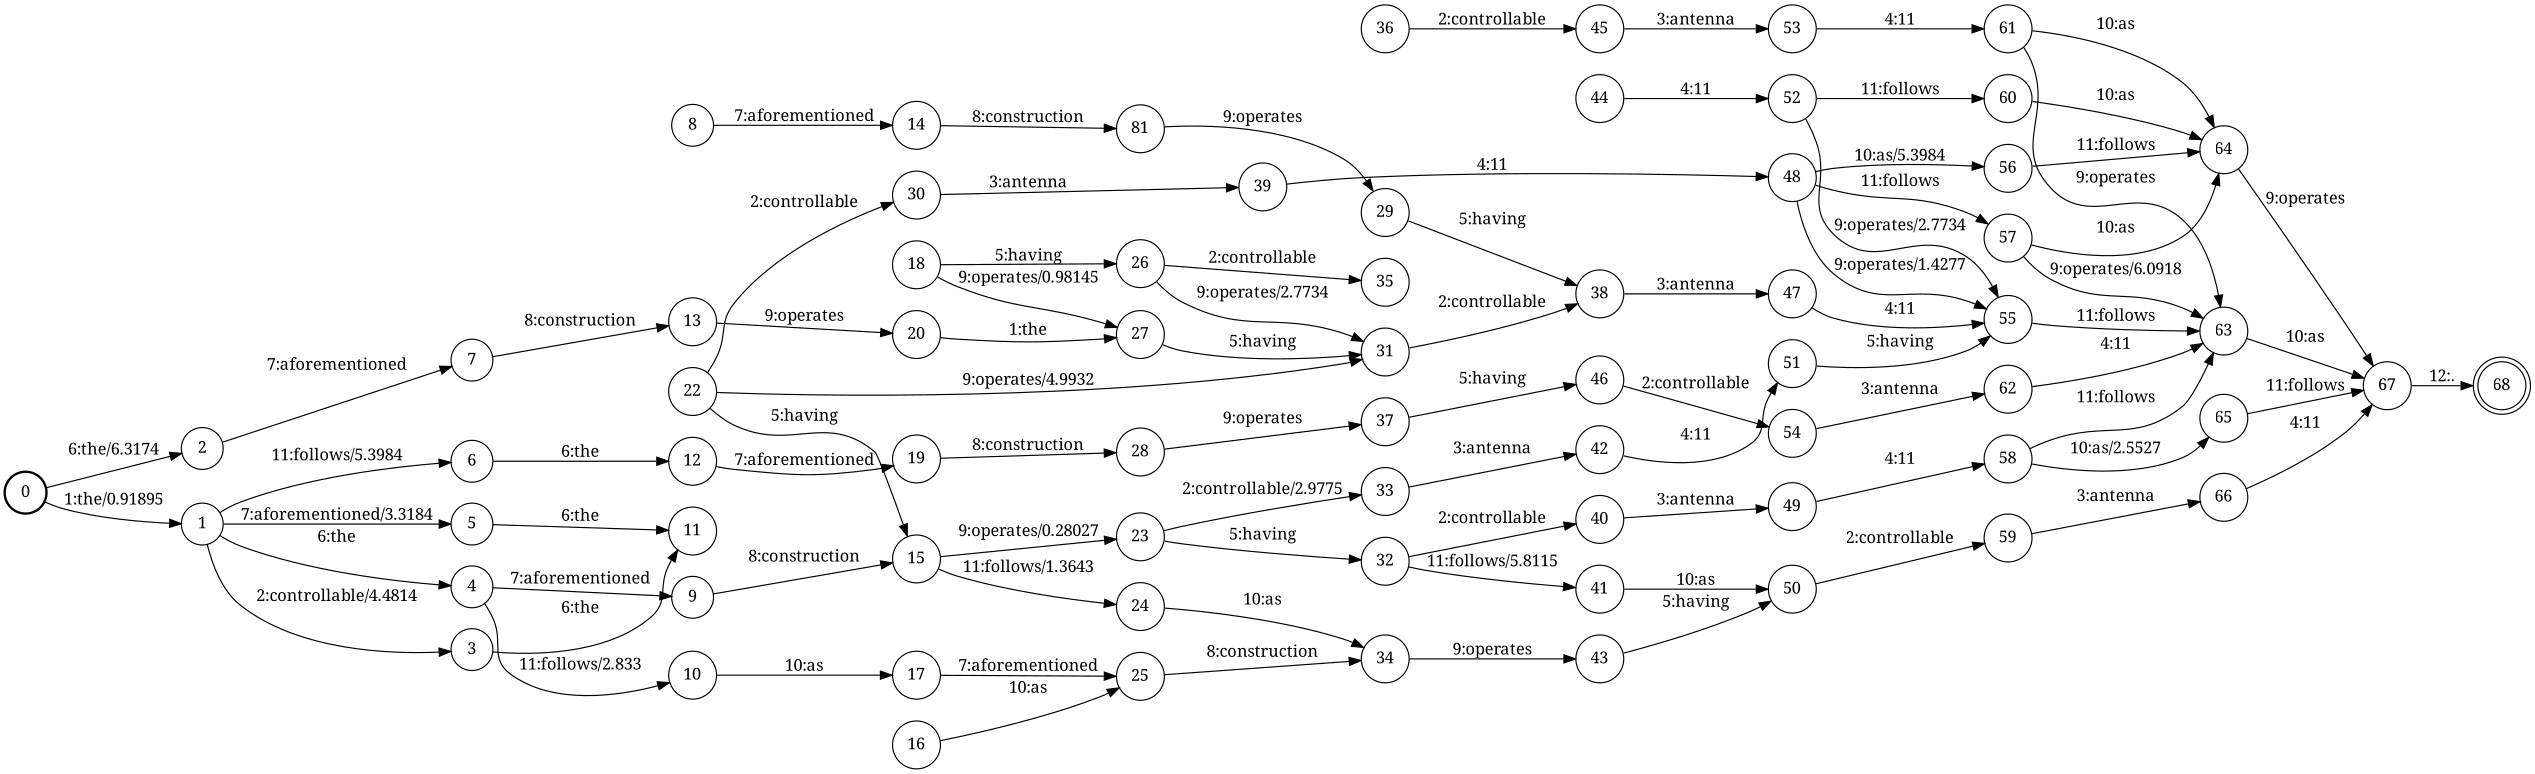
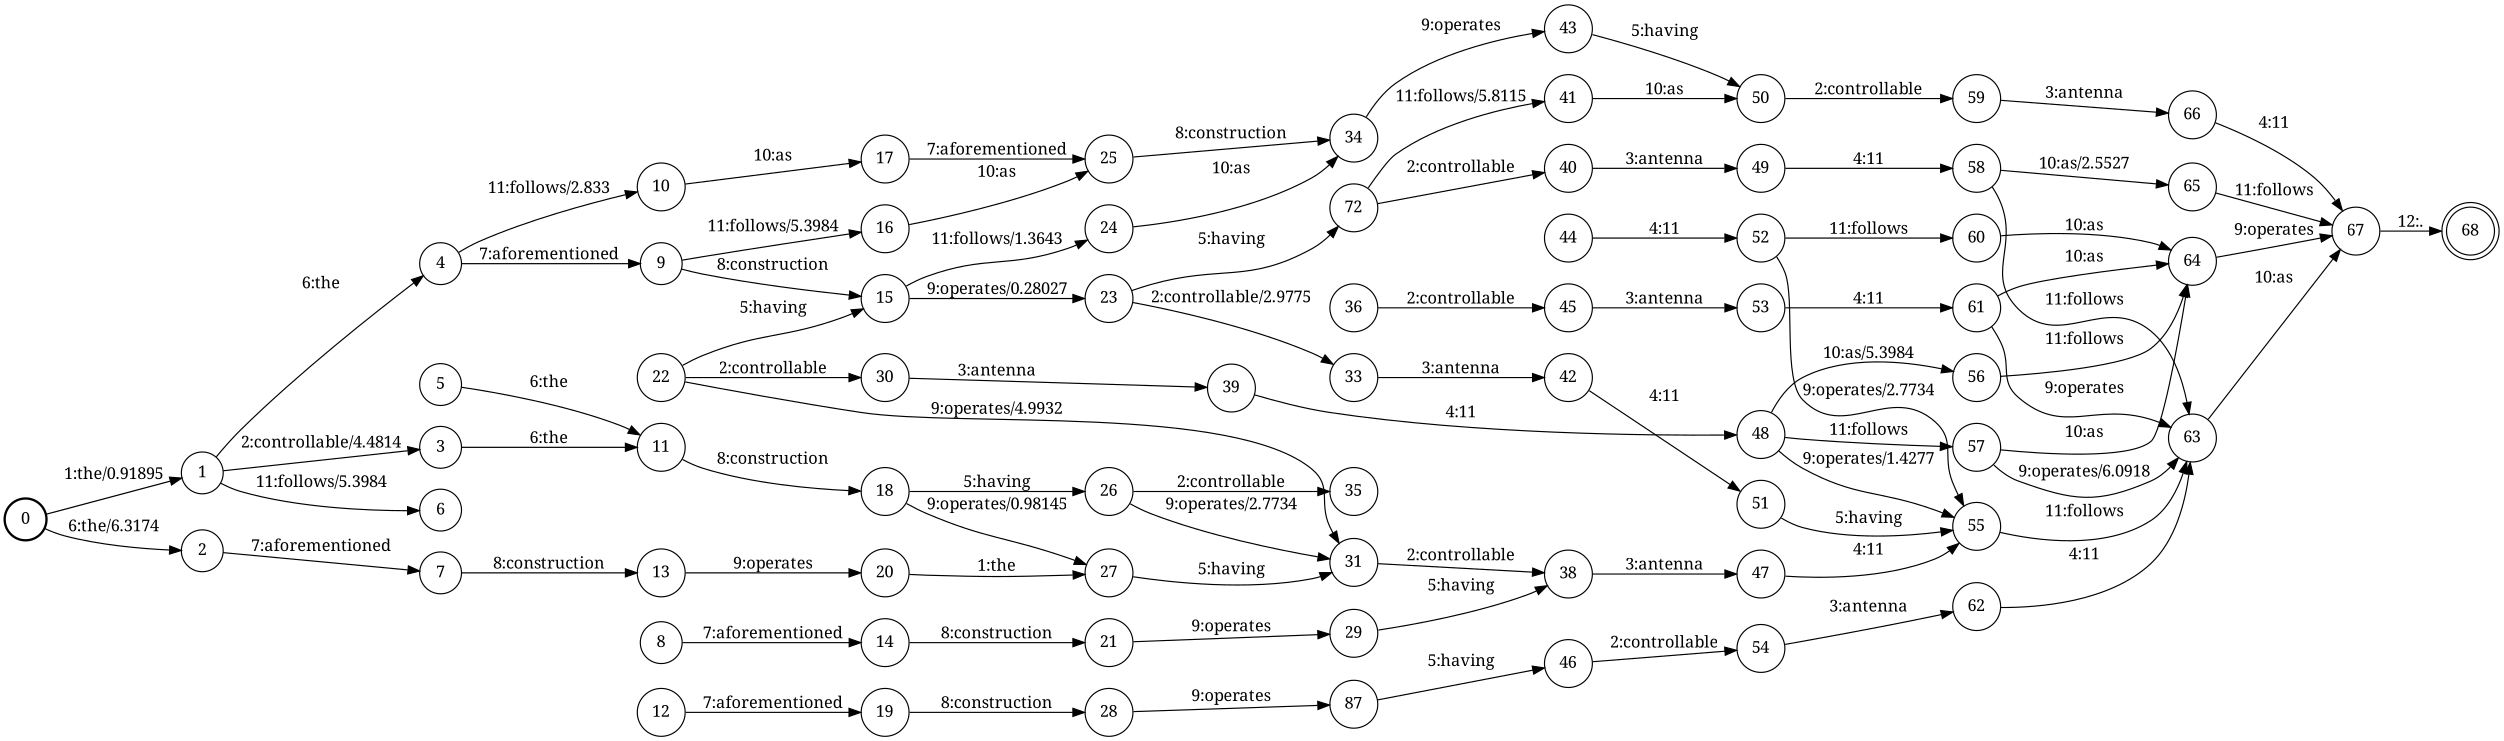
node "81": label "81" -> "21"
edge "9" -> "16": added, label "11:follows/5.3984"
node "37": label "37" -> "87"
edge "6" -> "12": removed, label "6:the"
edge "11" -> "18": added, label "8:construction"
edge "1" -> "5": removed, label "7:aforementioned/3.3184"
node "32": label "32" -> "72"
